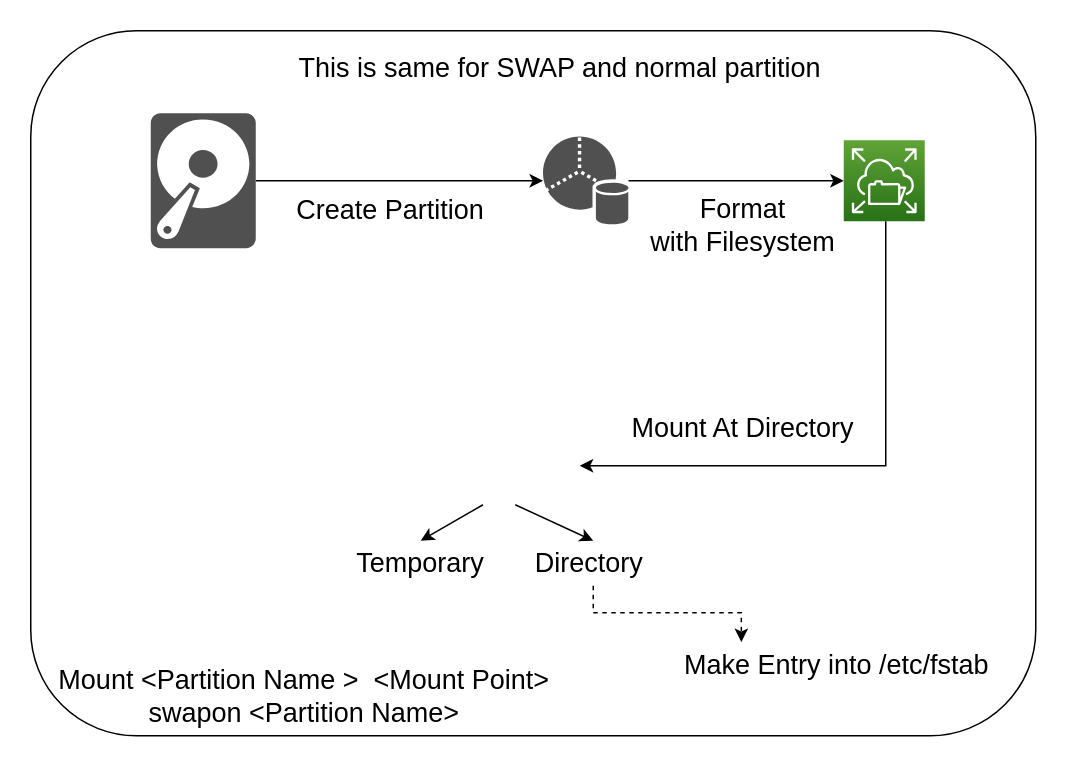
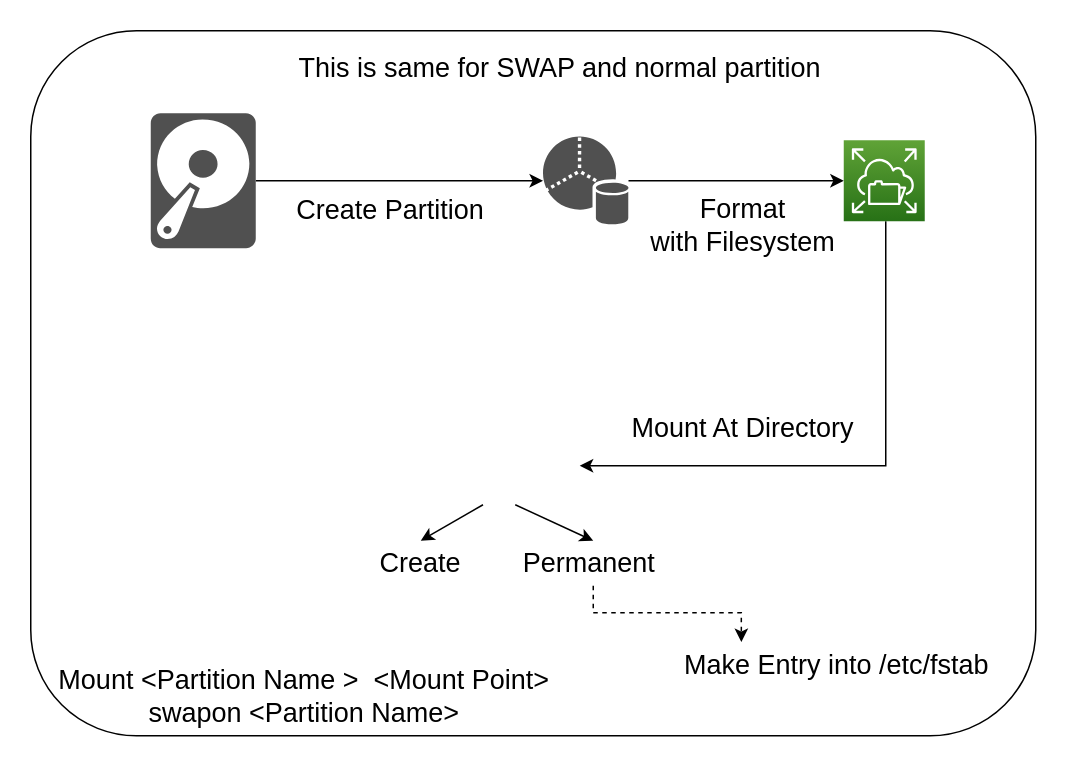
node "Temporary": label "Temporary" -> "Create"
node "Directory": label "Directory" -> "Permanent"
